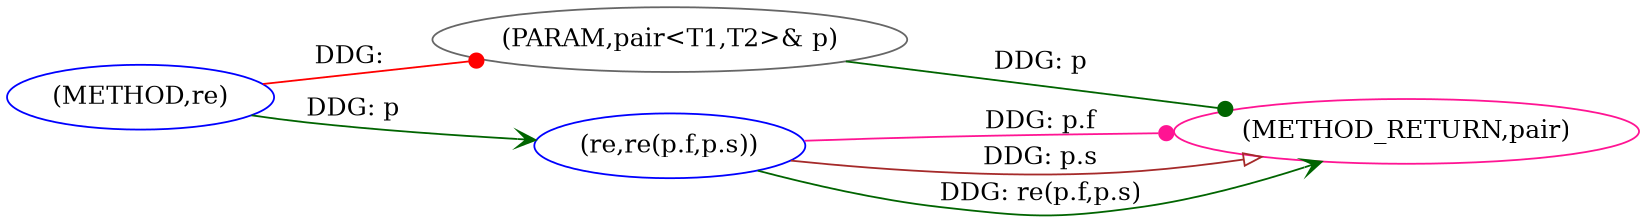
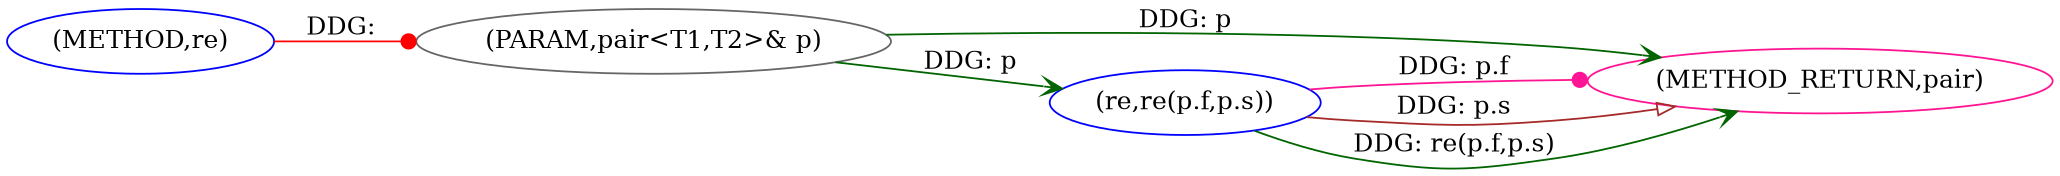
edge "(PARAM,pair<T1,T2>& p)" -> "(METHOD_RETURN,pair)": arrowhead dot -> vee
edge "(METHOD,re)" -> "(re,re(p.f,p.s))": now "(PARAM,pair<T1,T2>& p)" -> "(re,re(p.f,p.s))"
